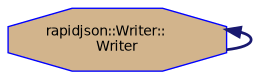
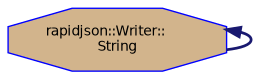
node "rapidjson::Writer:: Writer": label "rapidjson::Writer:: Writer" -> "rapidjson::Writer:: String"
